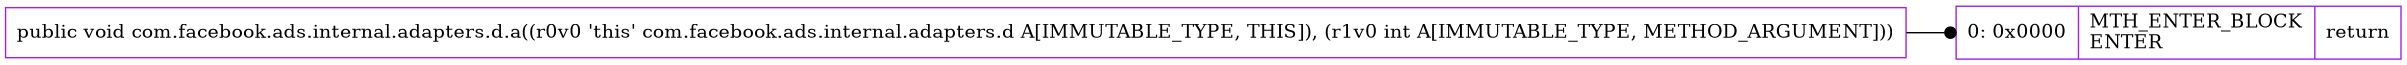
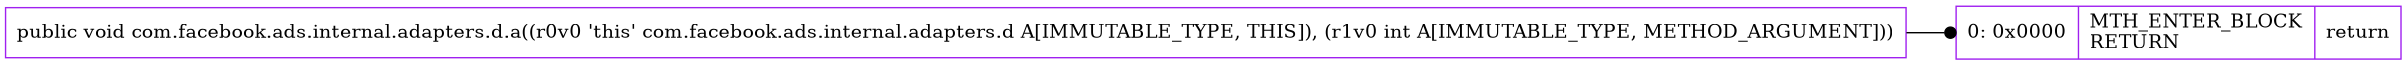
node "0: 0x0000": text "ENTER" -> "RETURN"
